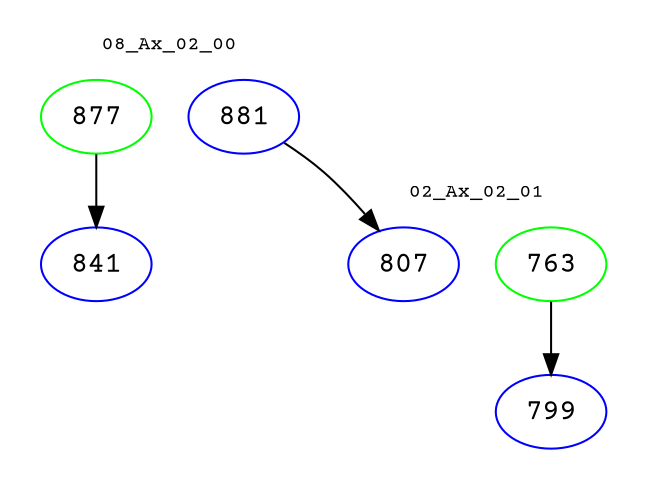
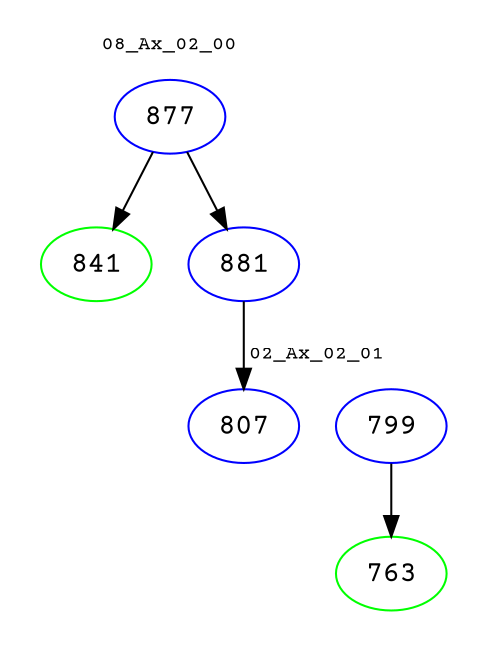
node "877": color green -> blue
edge "877" -> "881": added
node "841": color blue -> green
edge "763" -> "799": reversed
